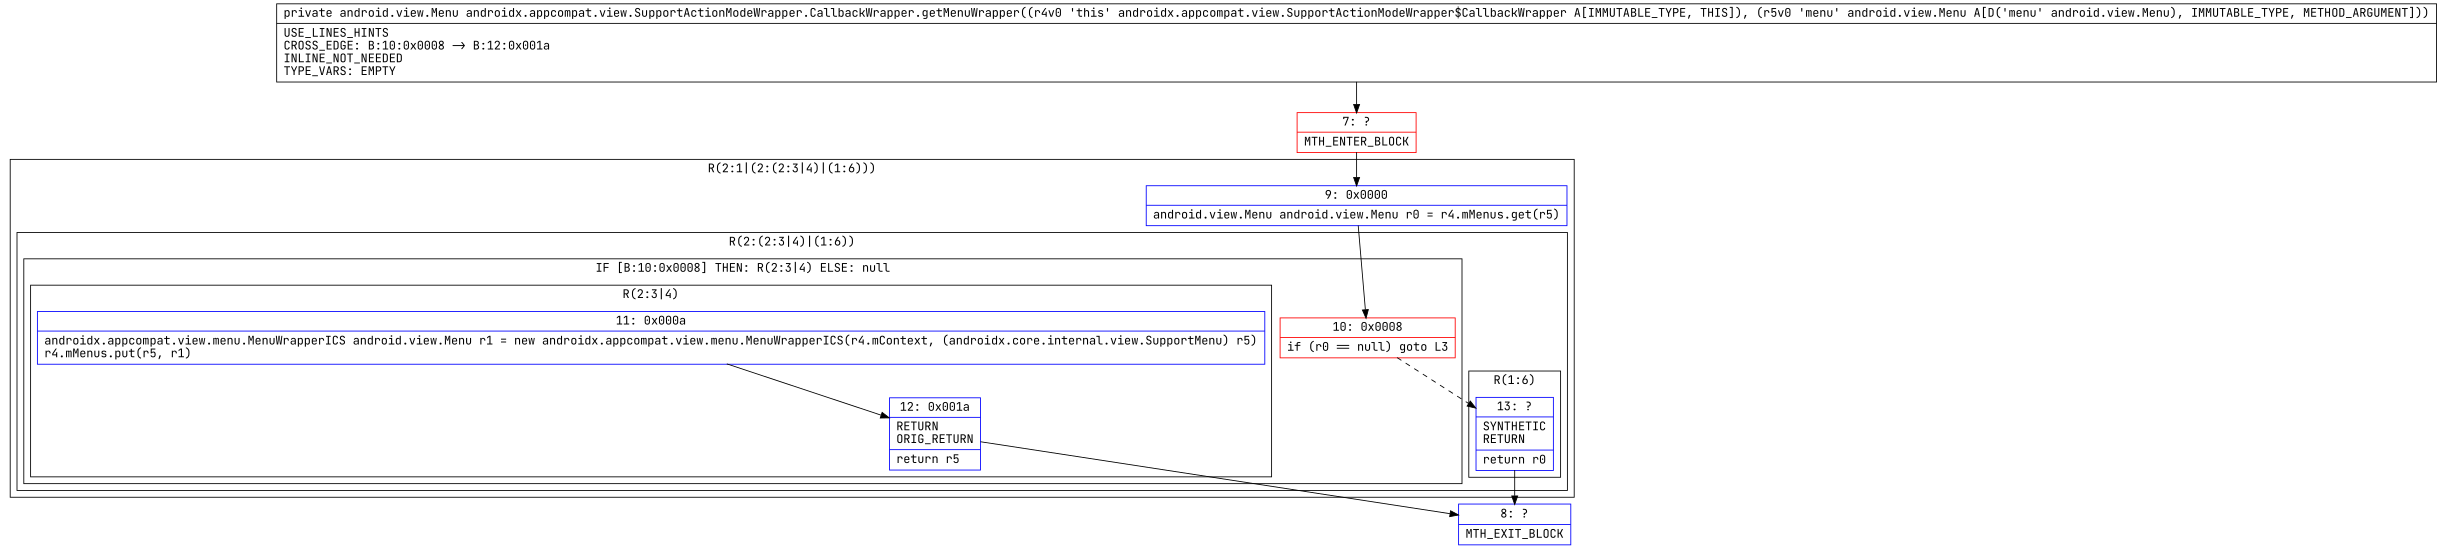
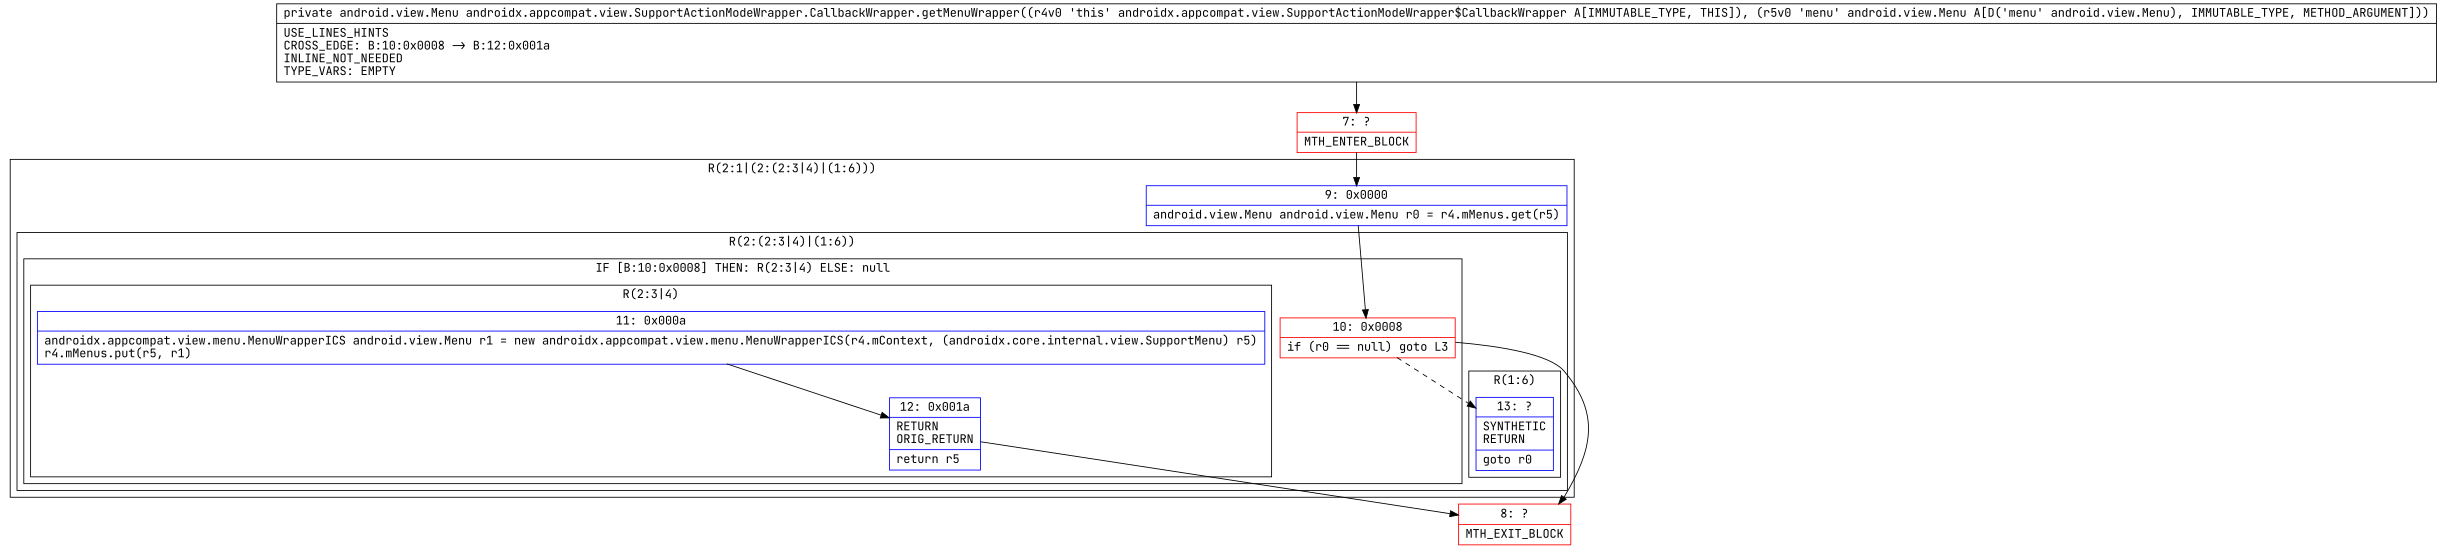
node "13: ?": text "return r0" -> "goto r0"
edge "13: ?" -> "8: ?": now "10: 0x0008" -> "8: ?"
node "8: ?": color blue -> red
